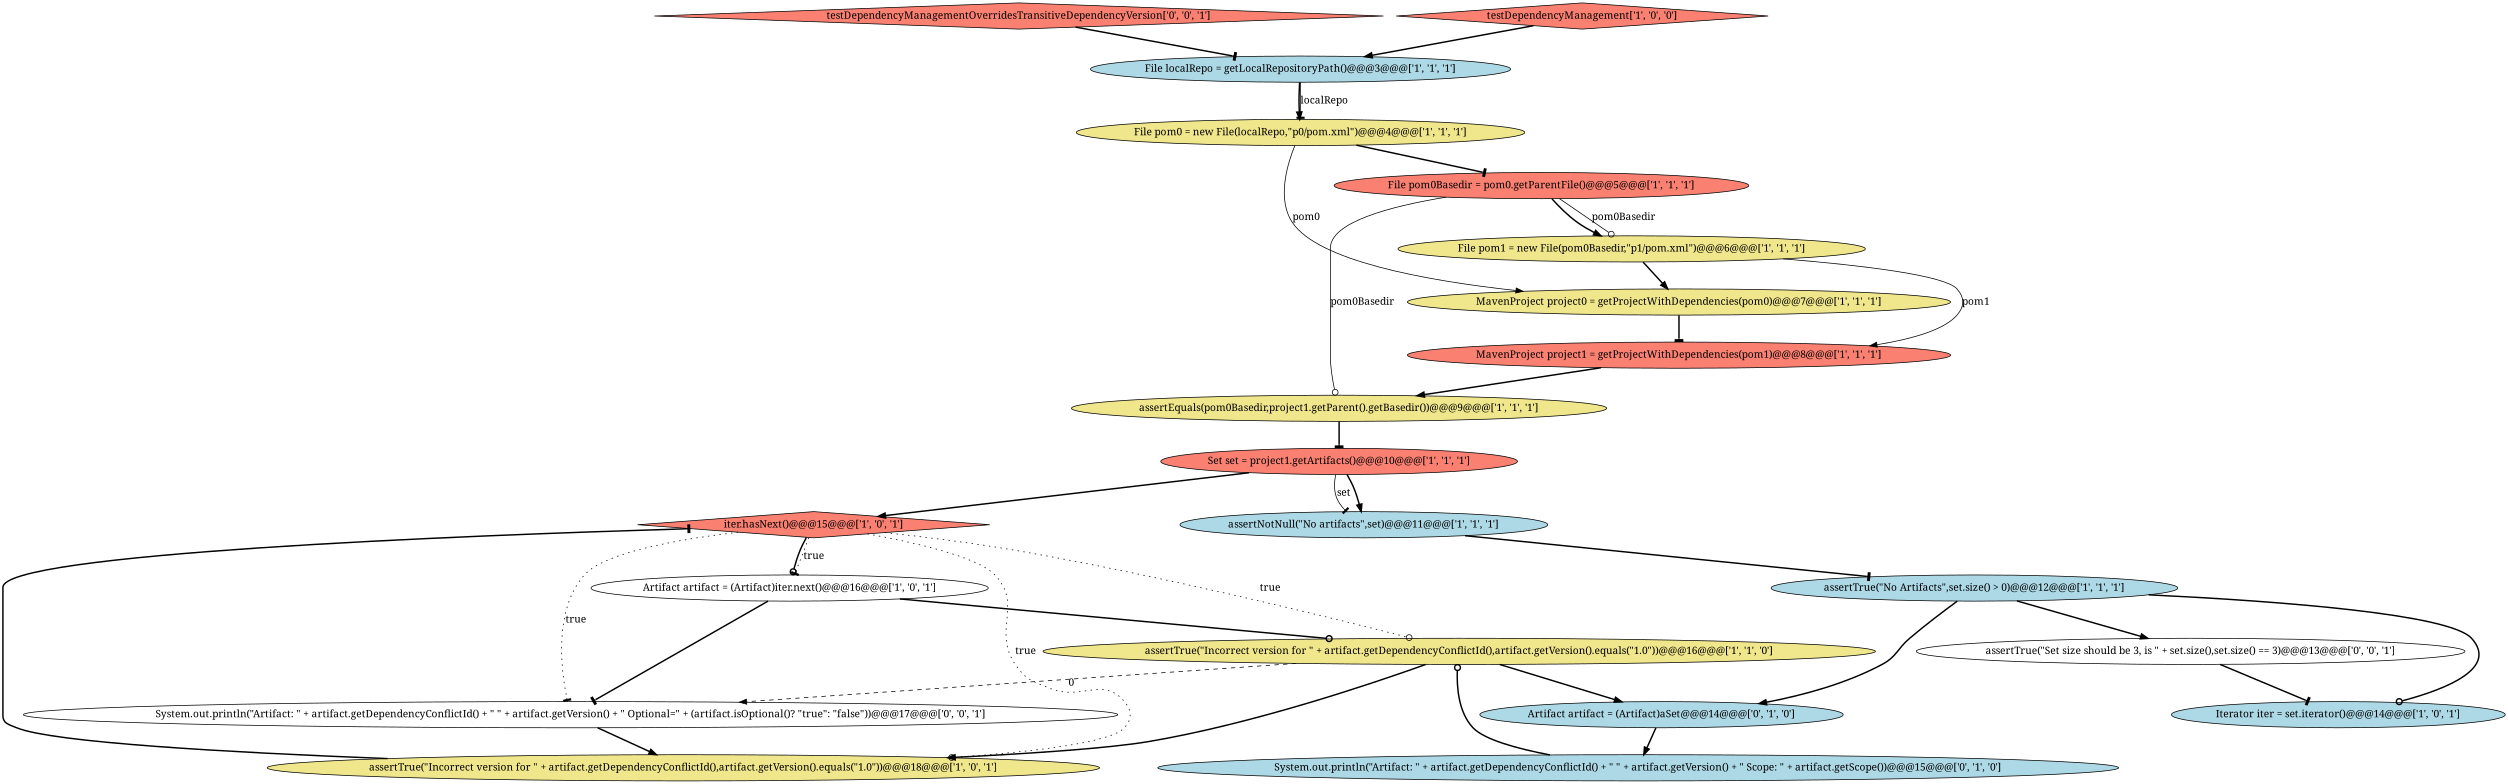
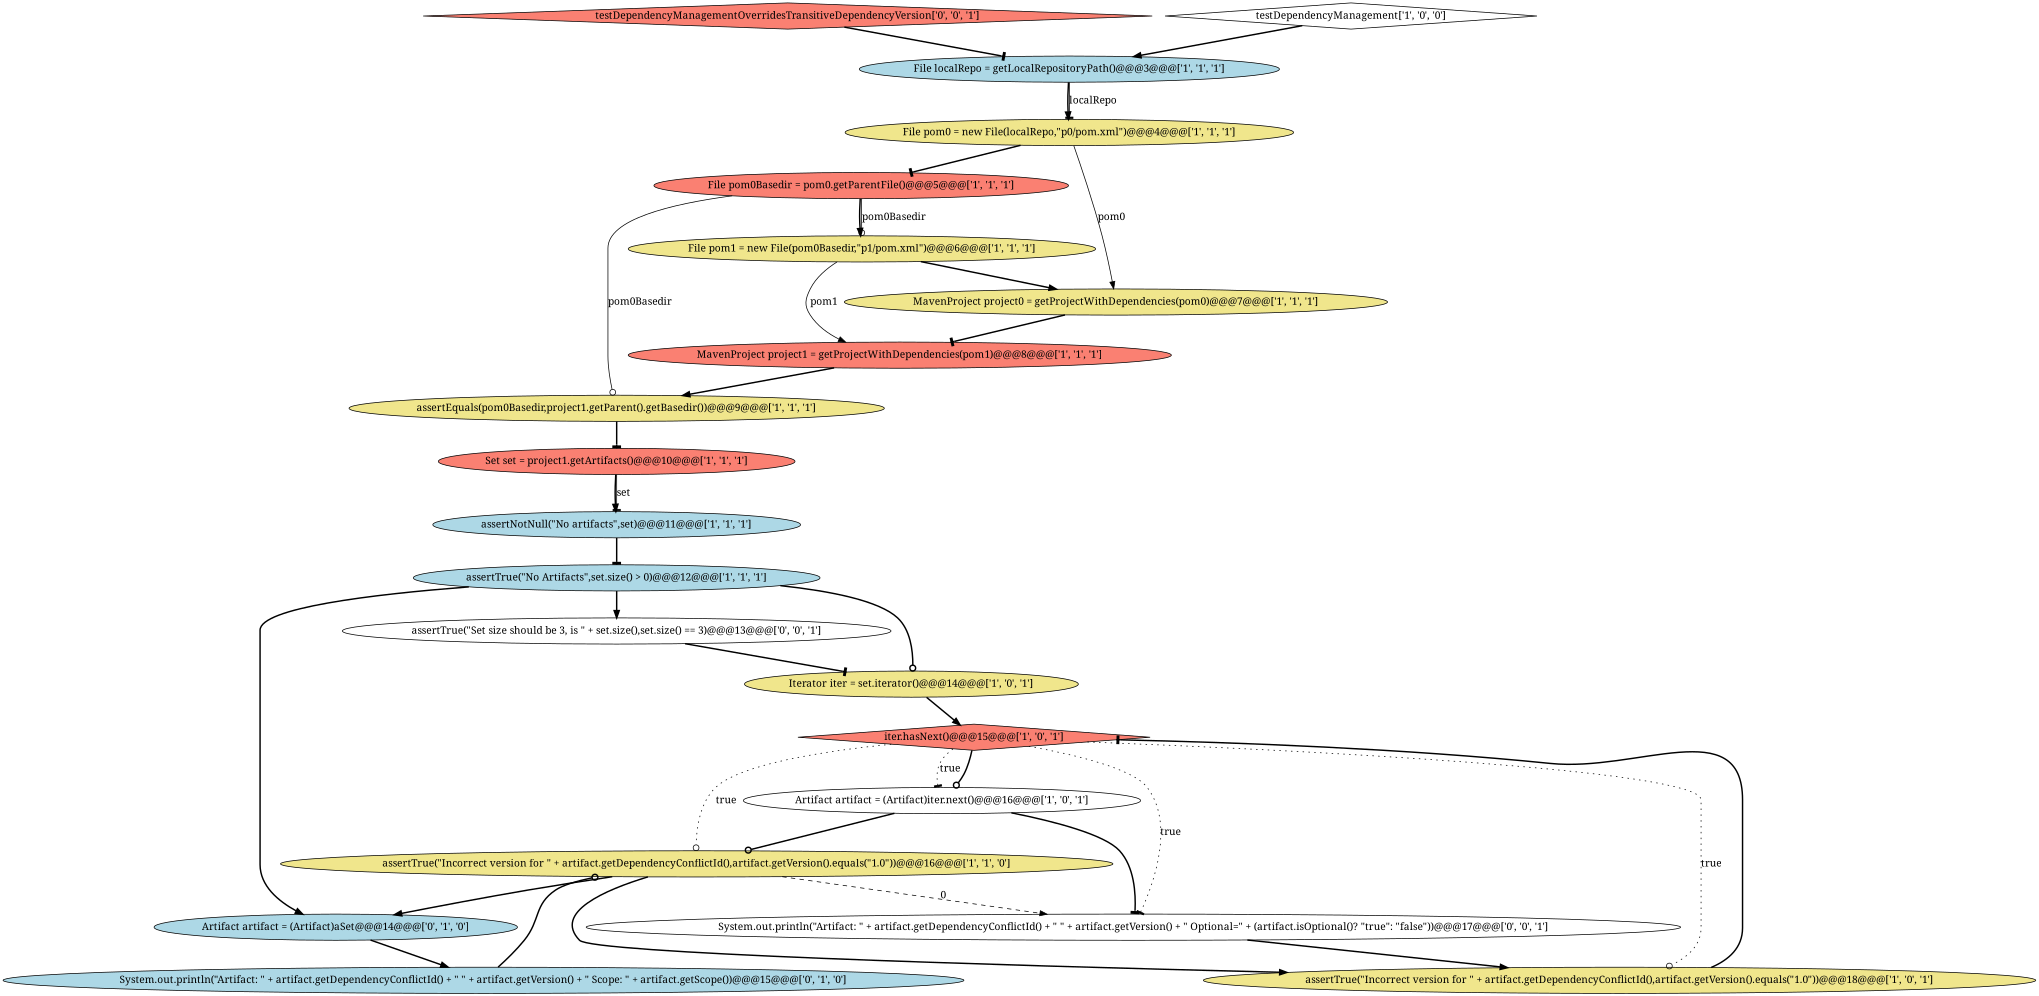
node "testDependencyManagement['1', '0', '0']": fillcolor salmon -> white
edge "Set set = project1.getArtifacts()@@@10@@@['1', '1', '1']" -> "iter.hasNext()@@@15@@@['1', '0', '1']": now "Iterator iter = set.iterator()@@@14@@@['1', '0', '1']" -> "iter.hasNext()@@@15@@@['1', '0', '1']"
node "Iterator iter = set.iterator()@@@14@@@['1', '0', '1']": fillcolor lightblue -> khaki
